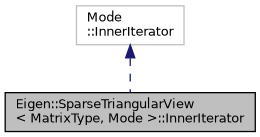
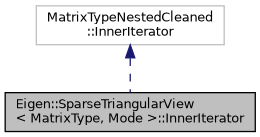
node "Mode ::InnerIterator": label "Mode ::InnerIterator" -> "MatrixTypeNestedCleaned ::InnerIterator"
